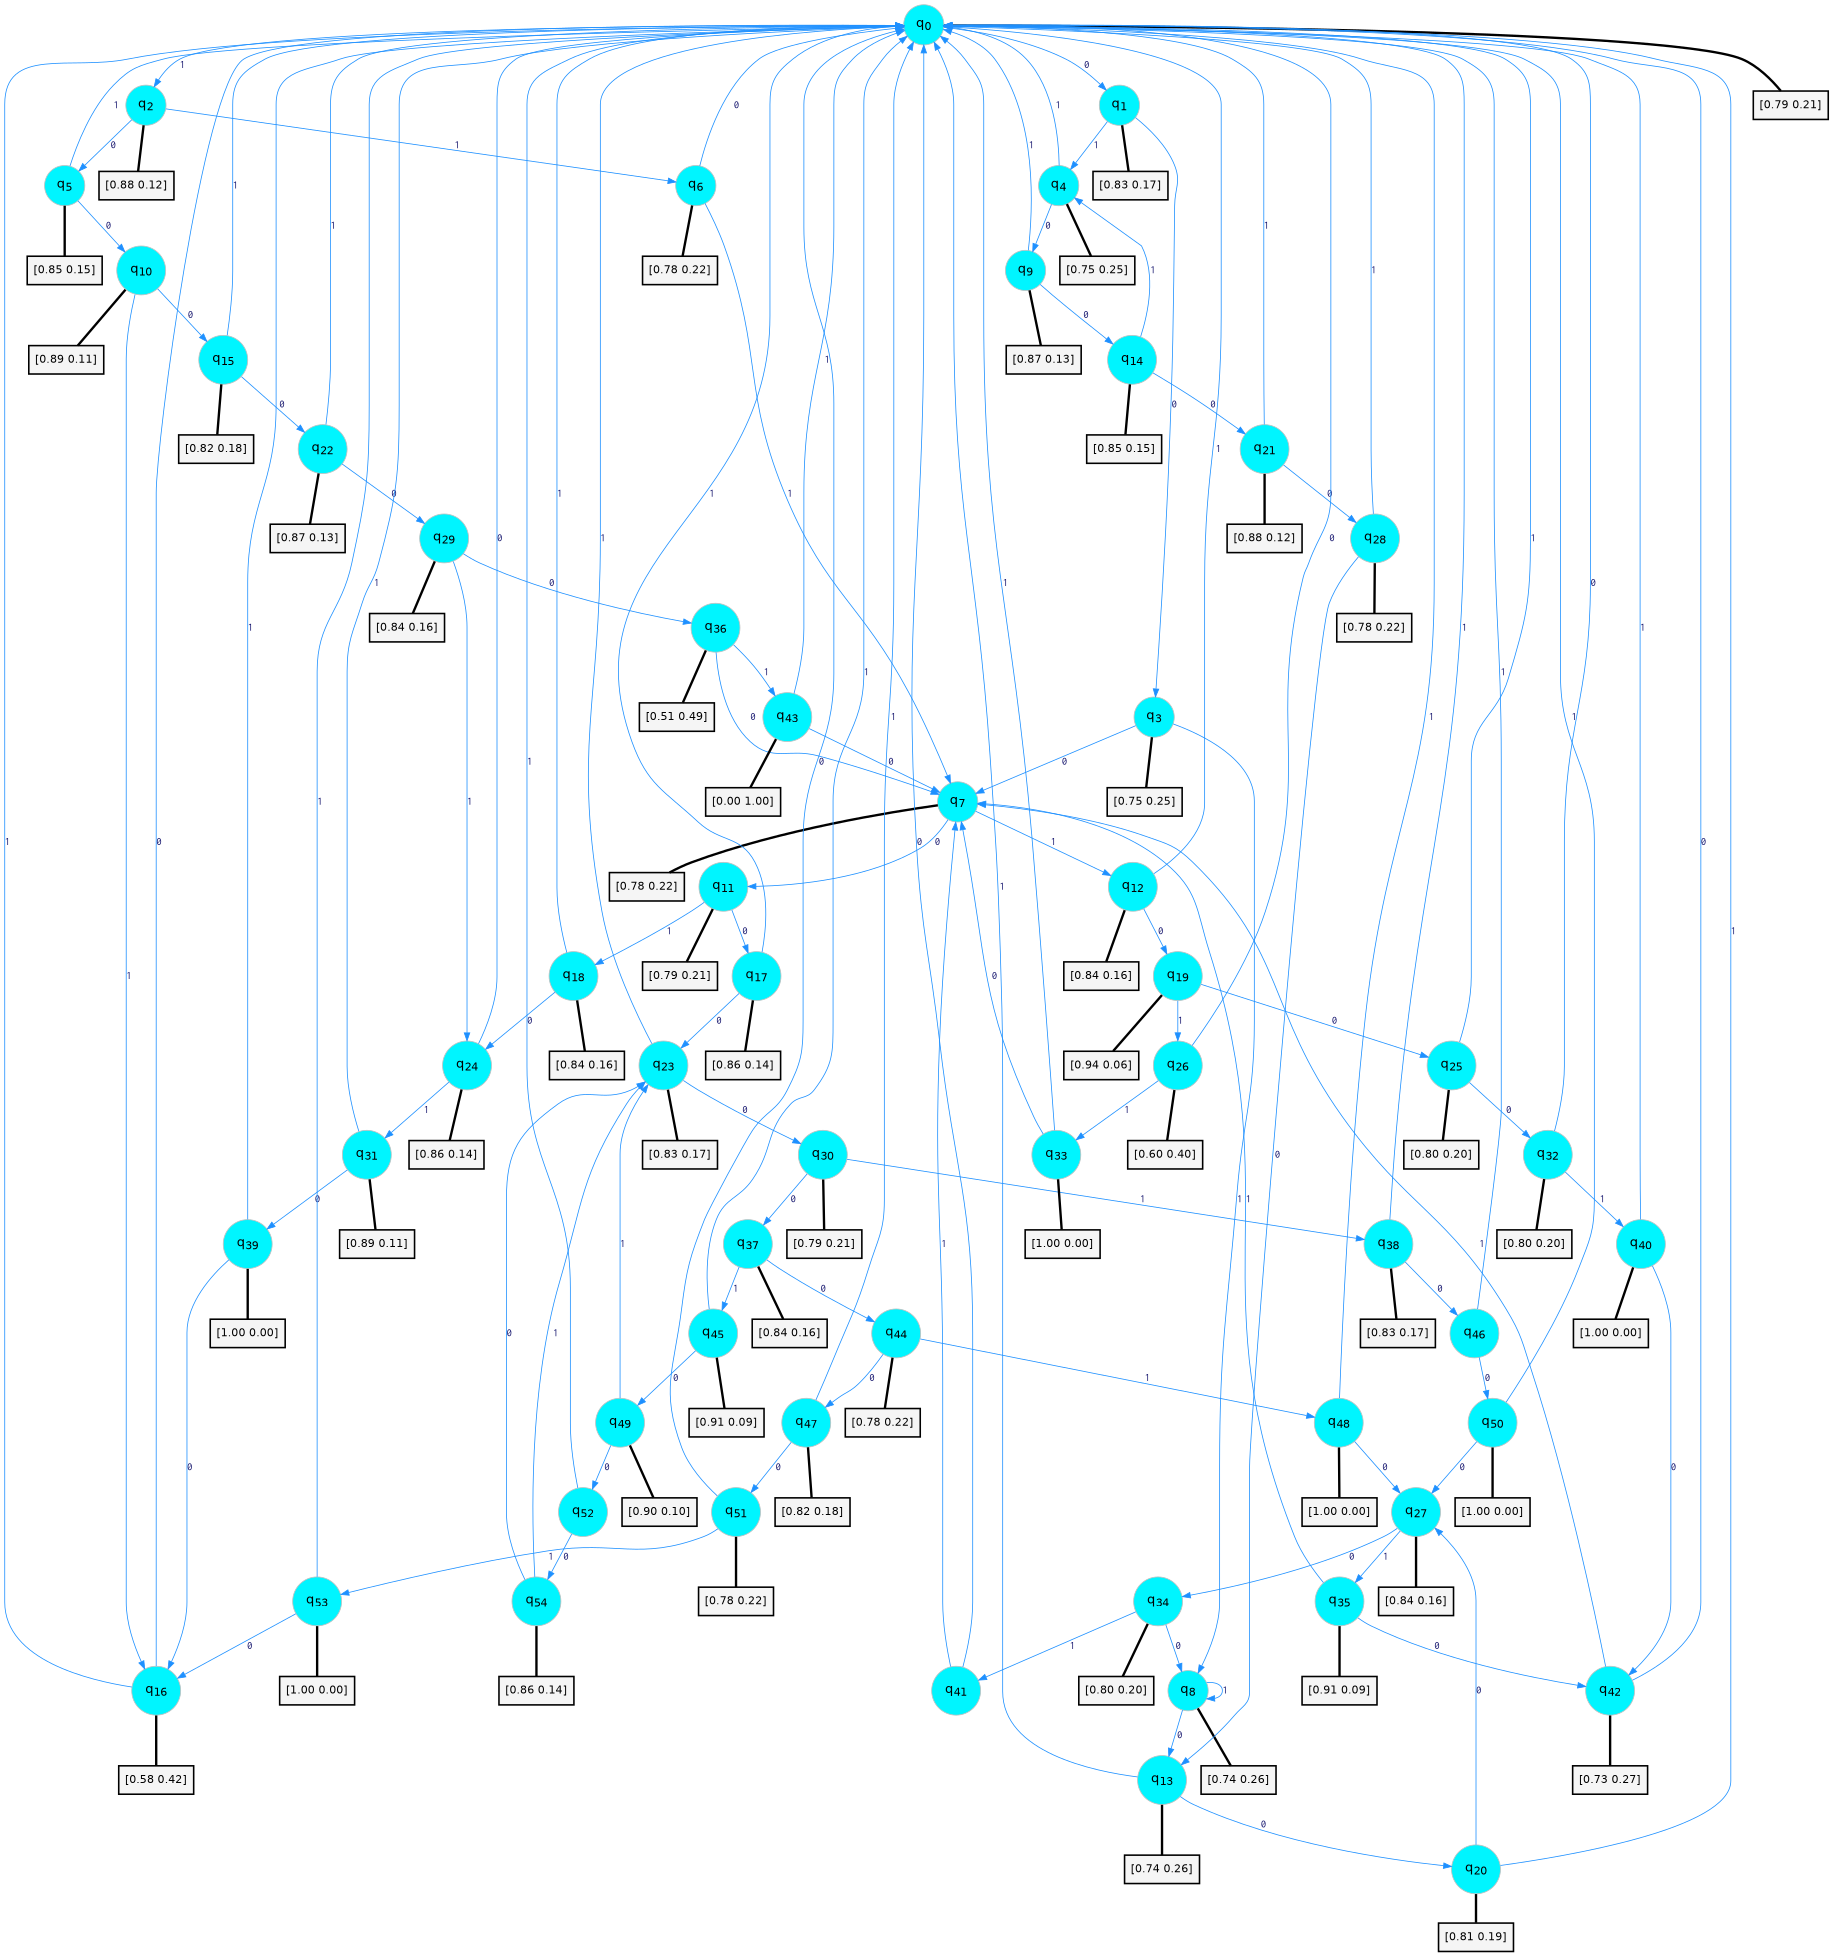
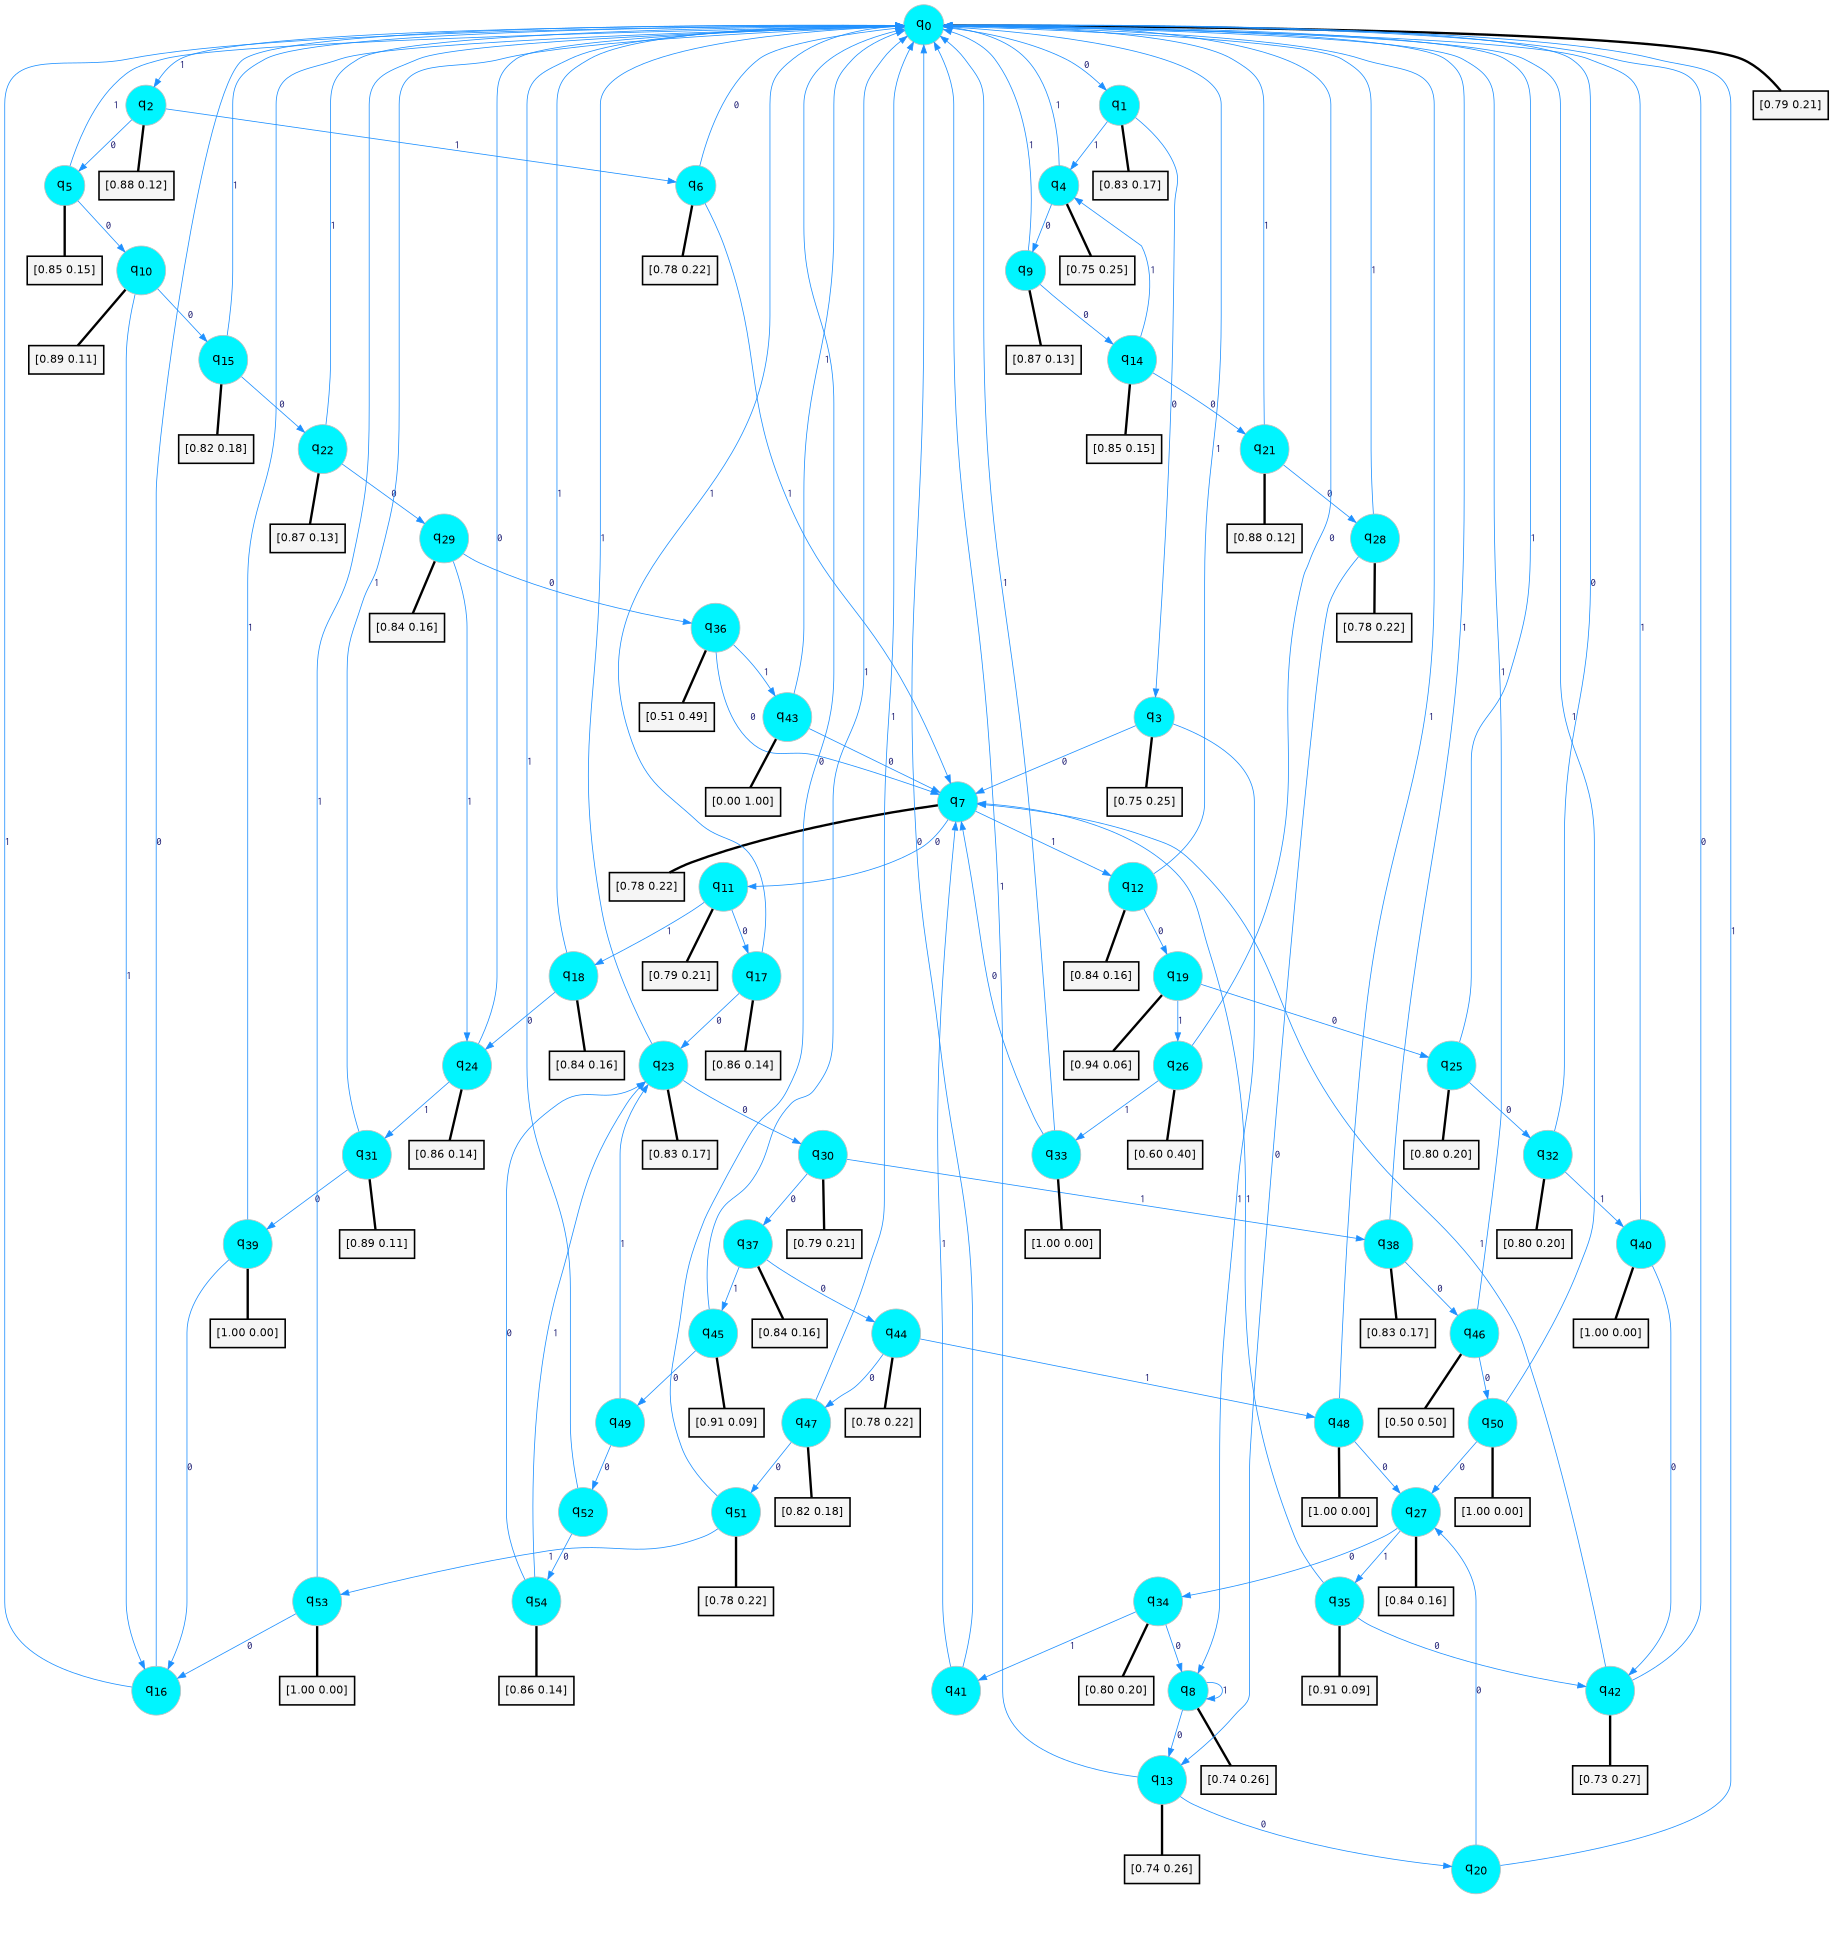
node "[0.50 0.50]": added
node "[0.90 0.10]": removed
node "[0.58 0.42]": removed
node "[0.81 0.19]": removed
